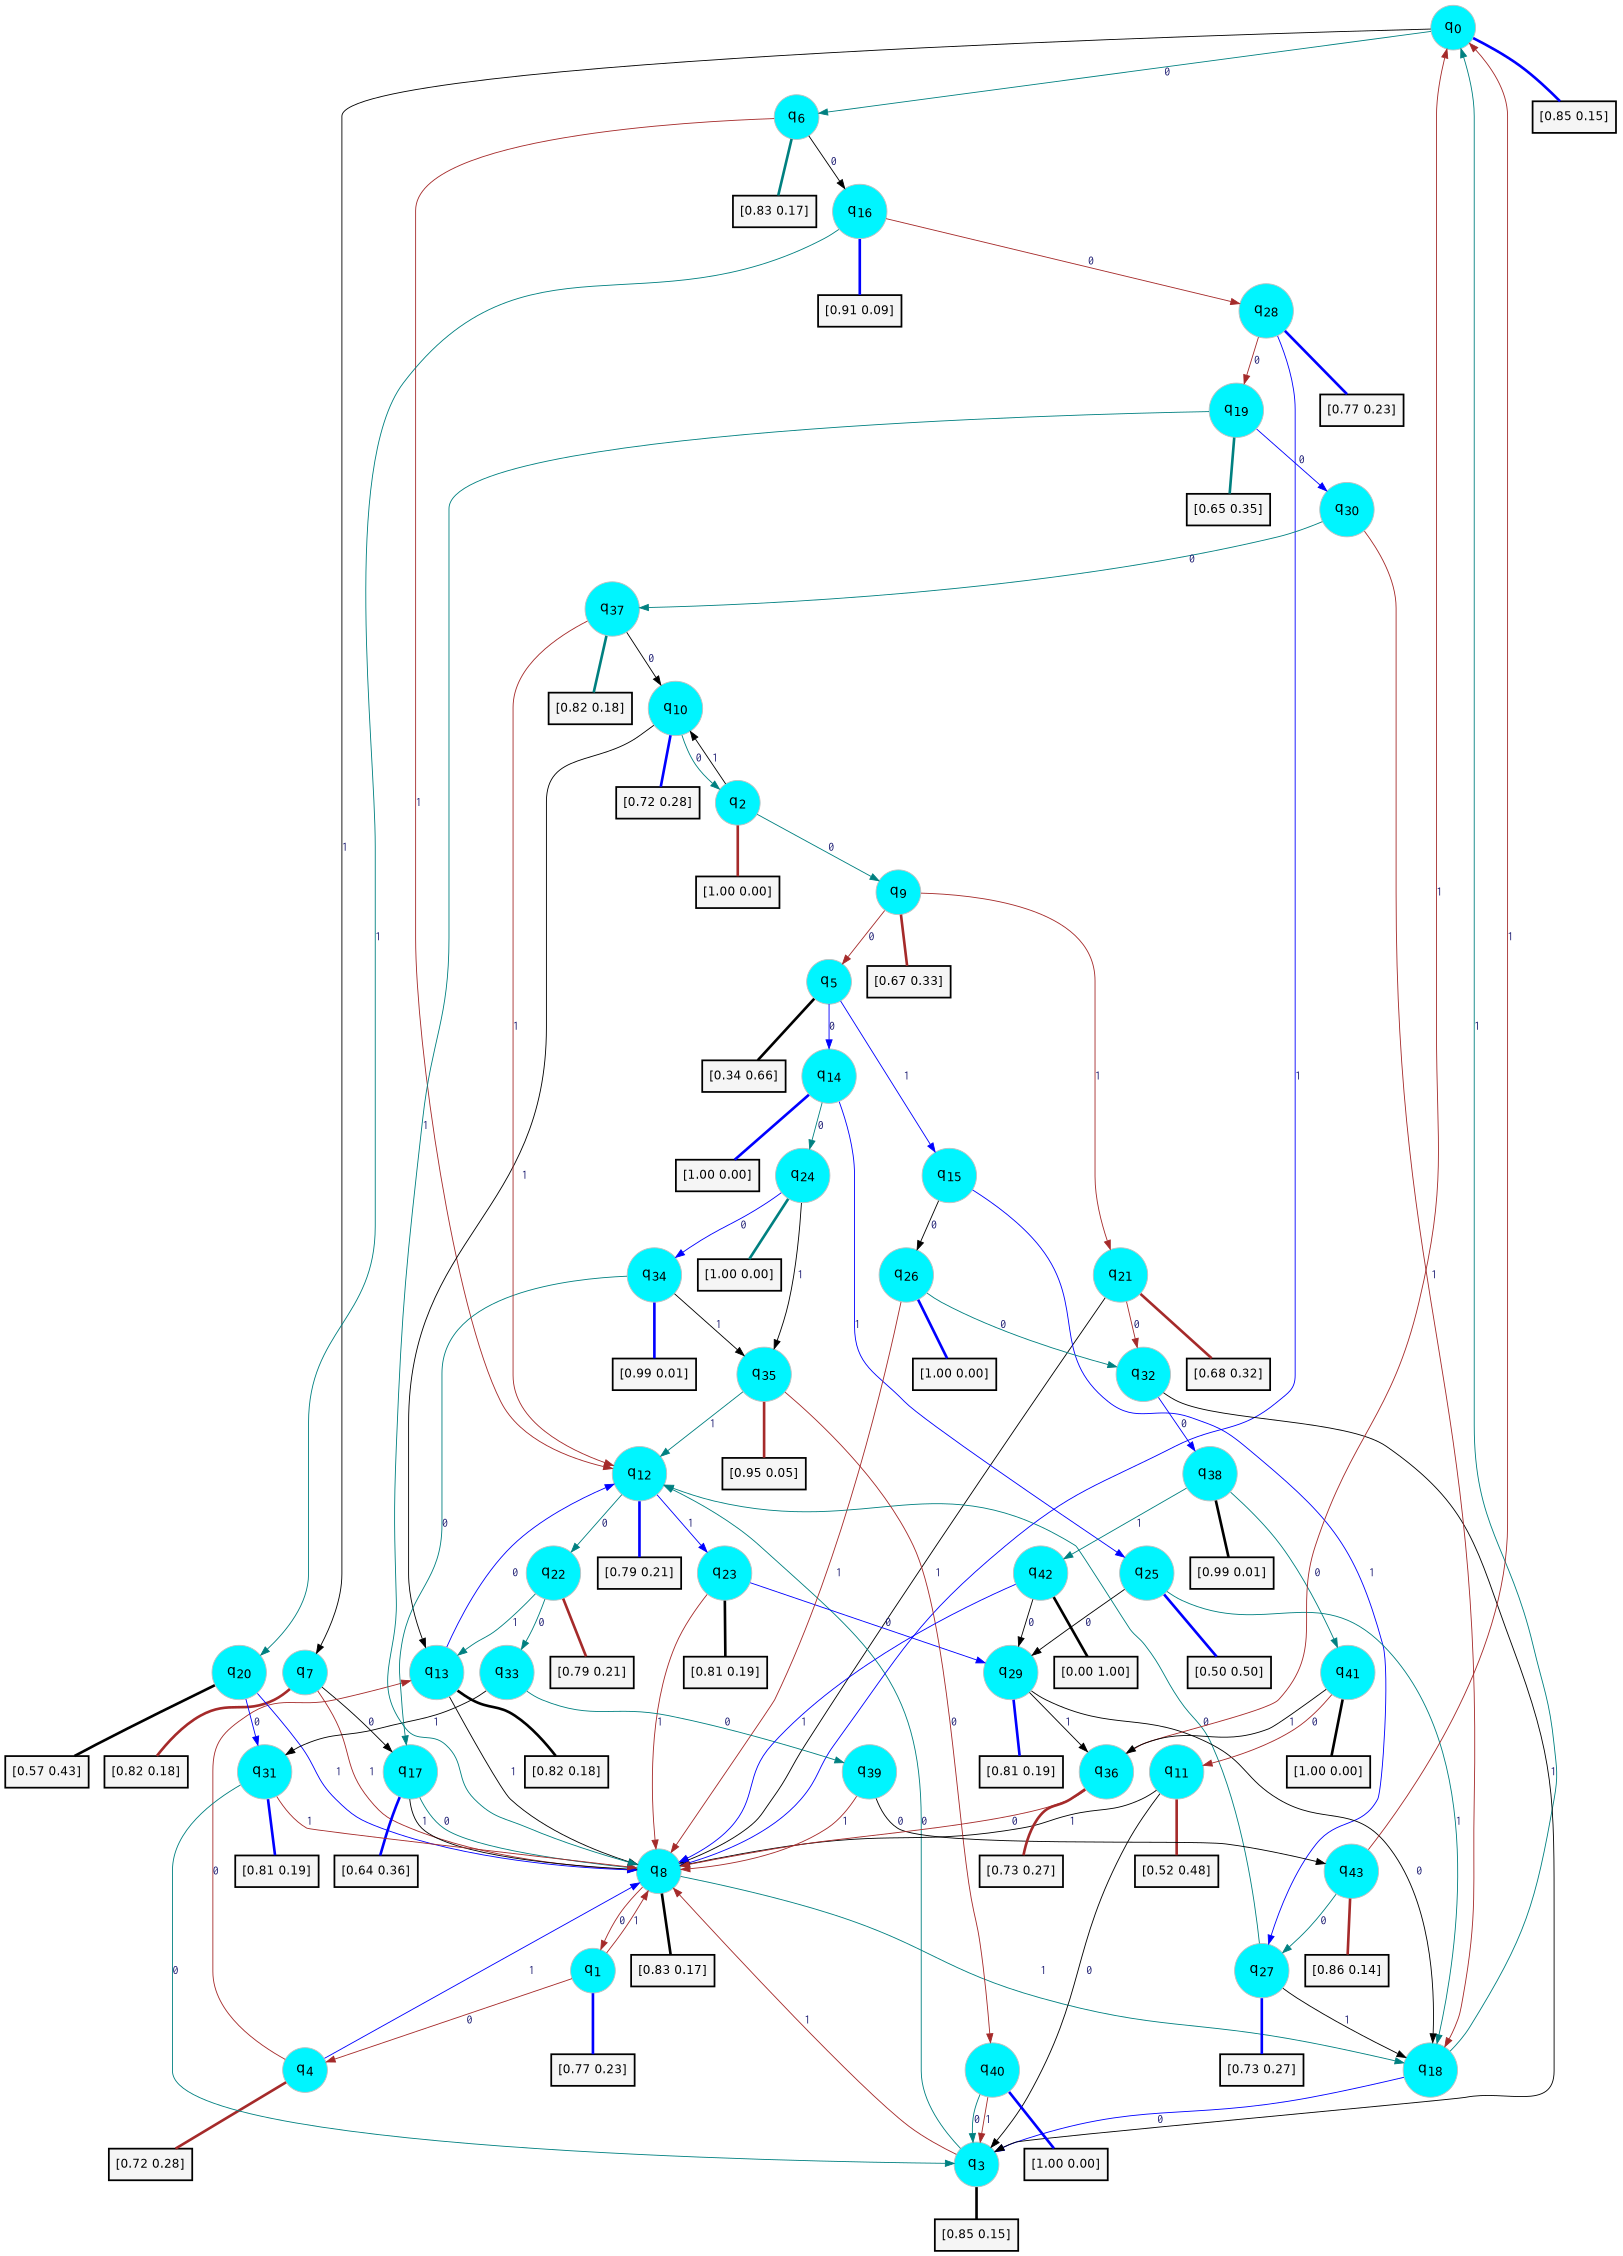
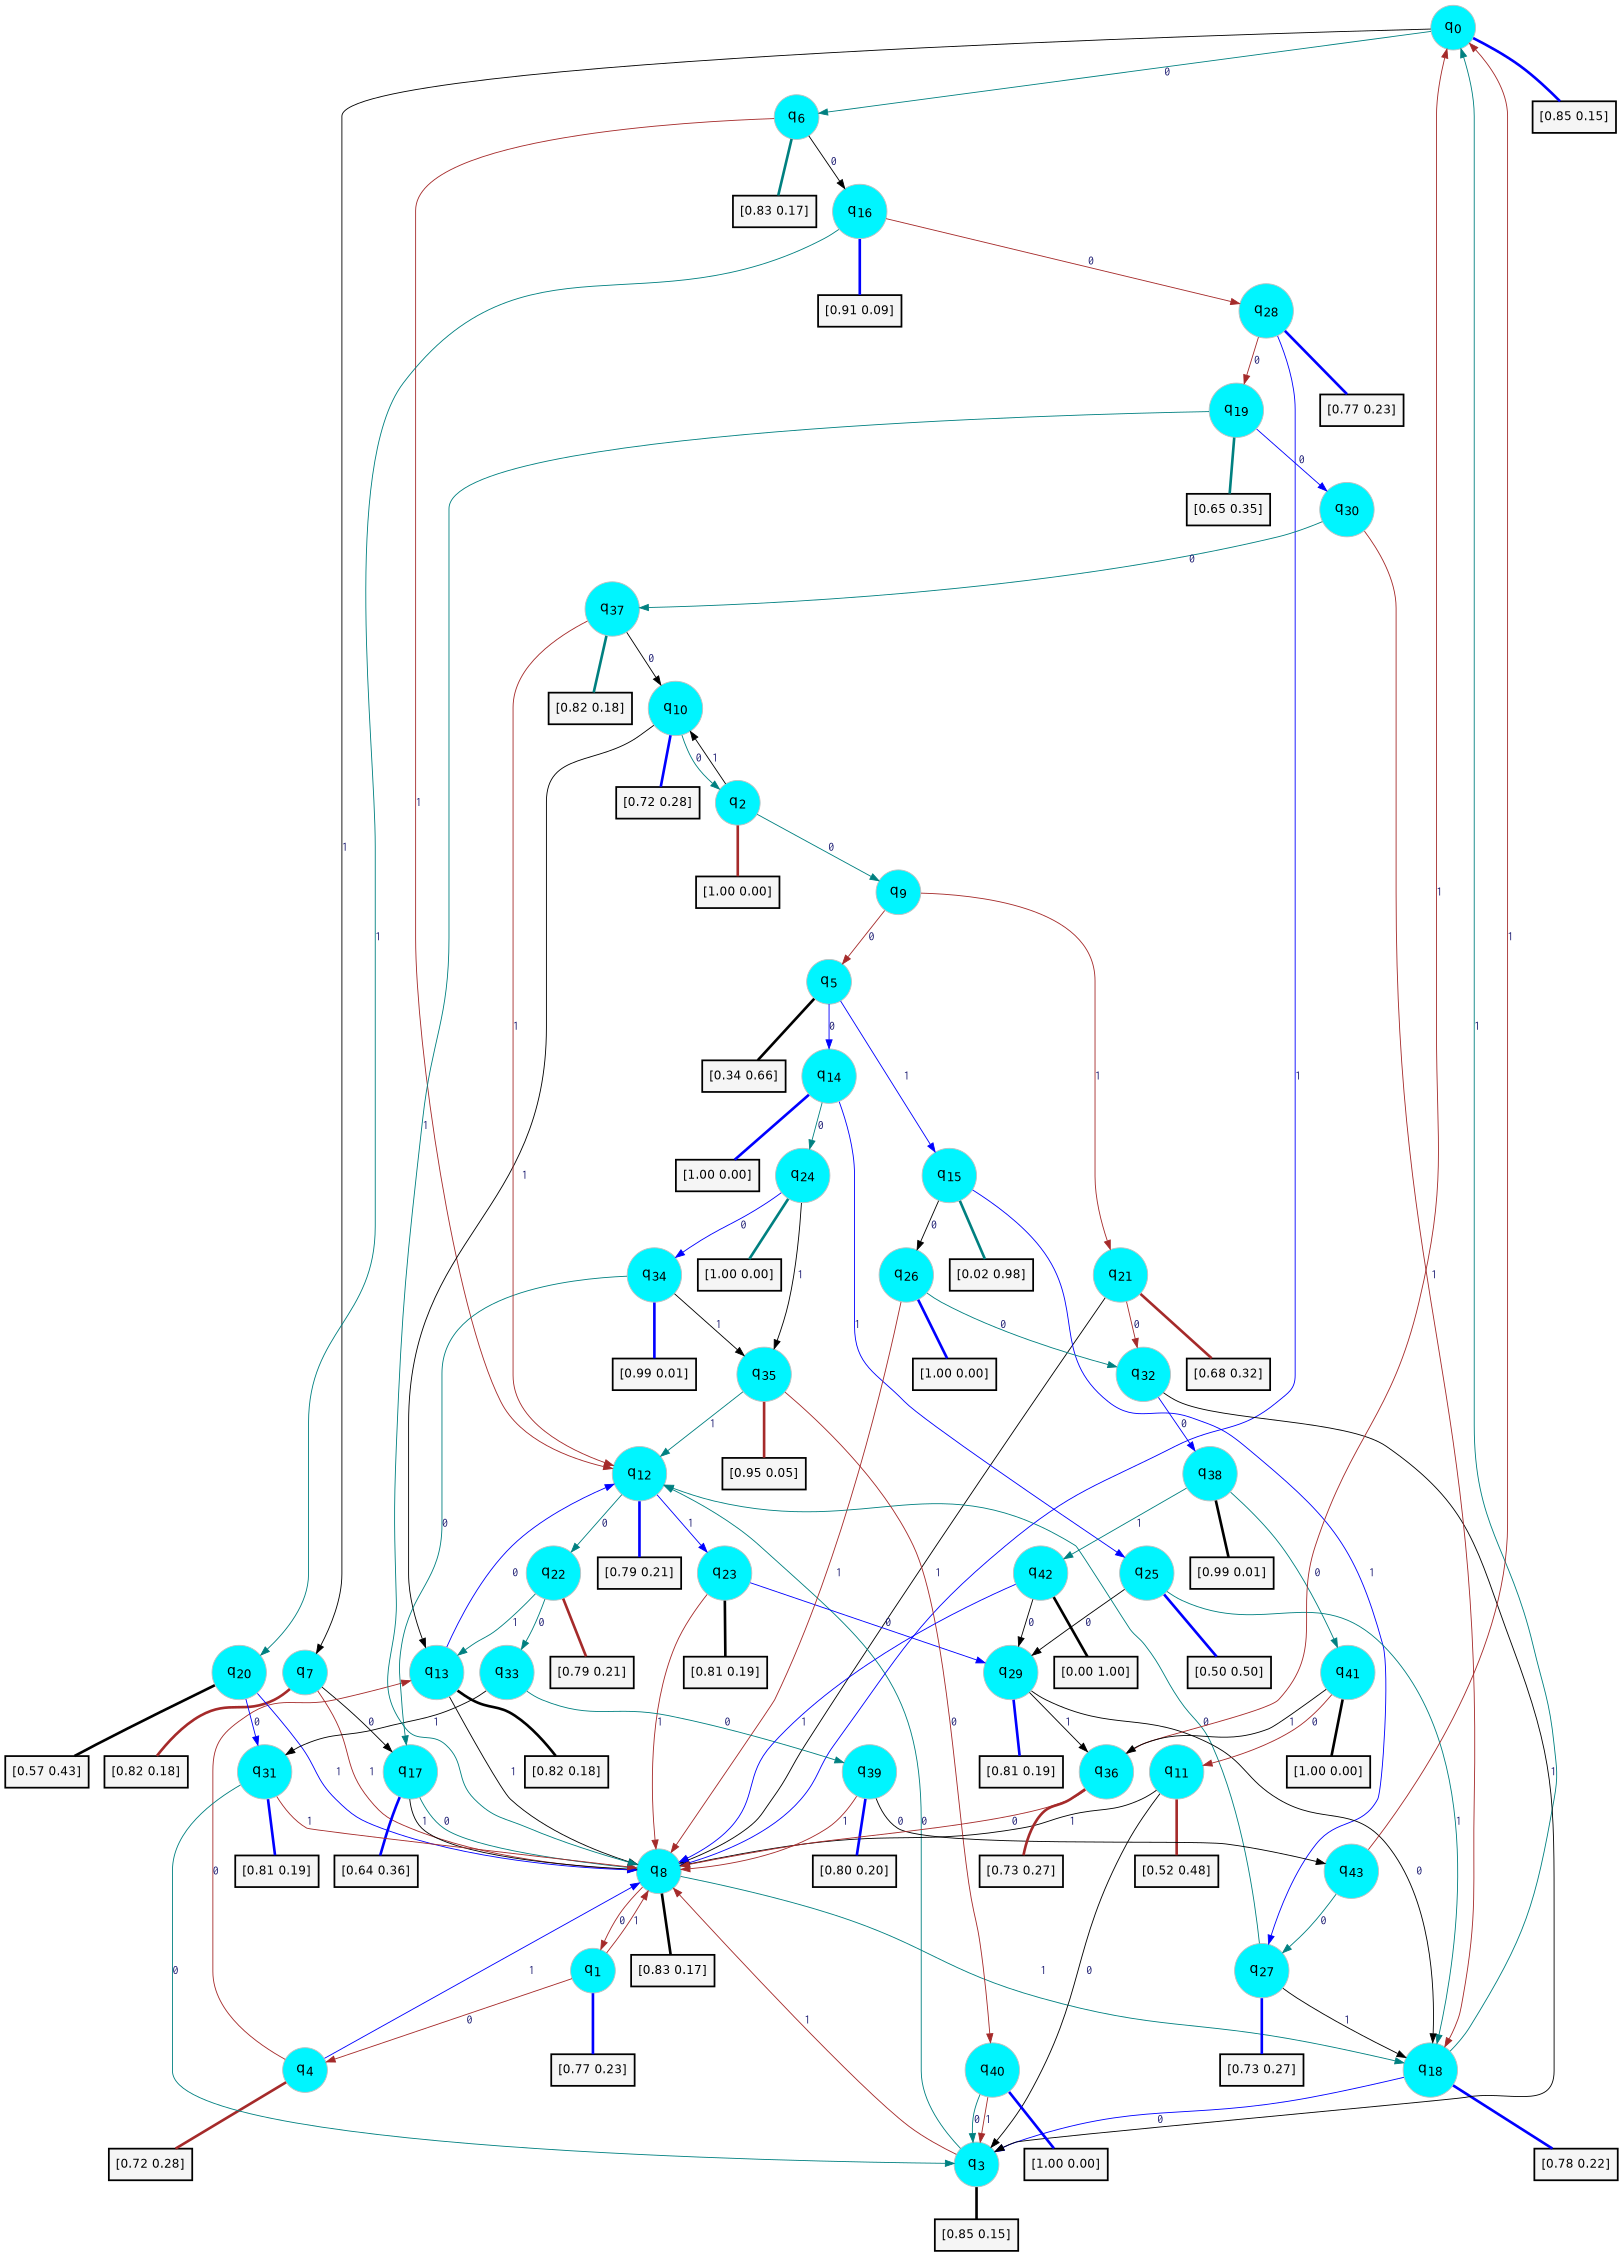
node "[0.67 0.33]": removed
node "[0.02 0.98]": added
node "[0.80 0.20]": added
node "[0.86 0.14]": removed
node "[0.78 0.22]": added
